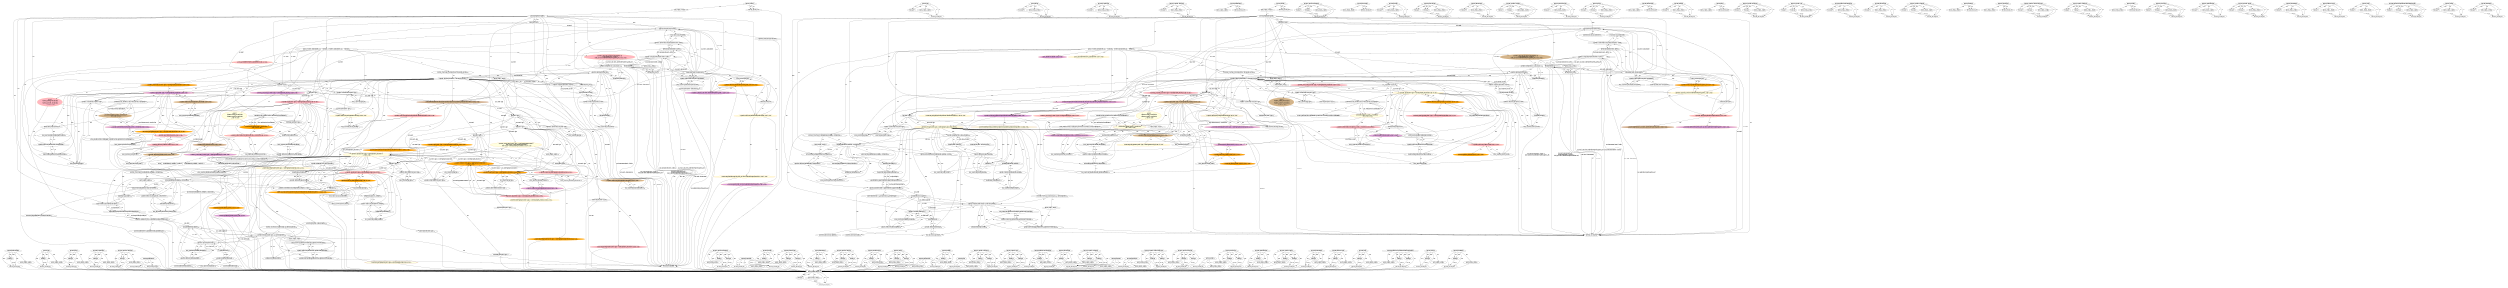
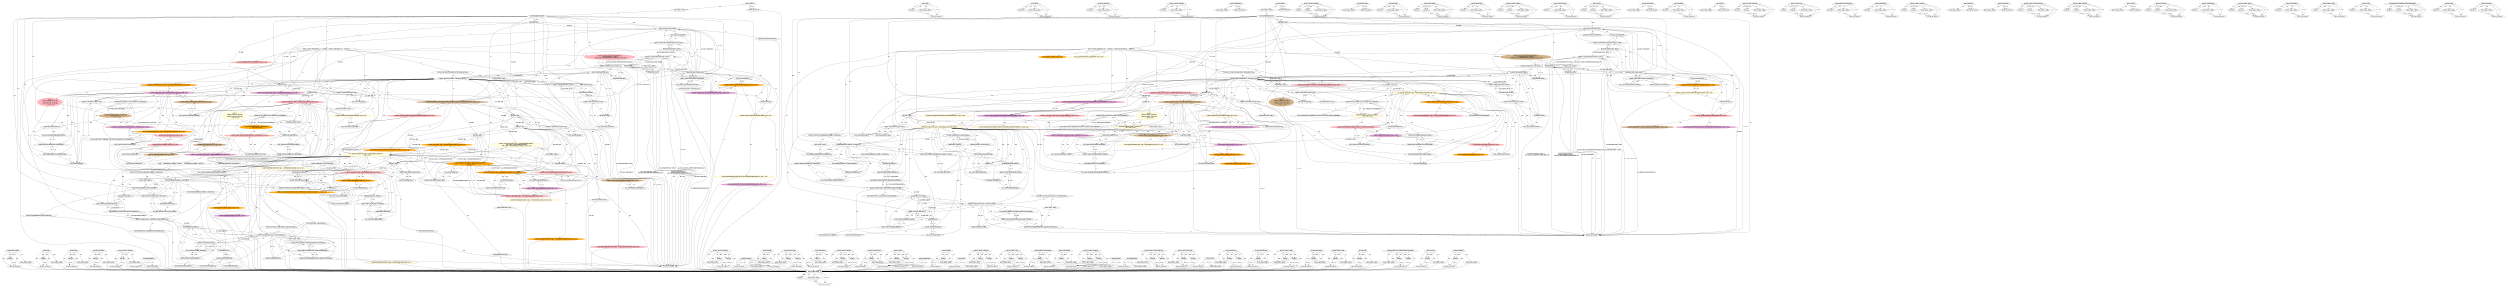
node "<(LOCAL,double time: double)<SUB>27</SUB>>": fillcolor plum -> orange
